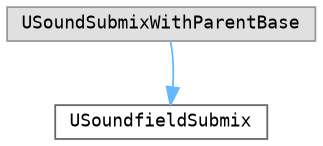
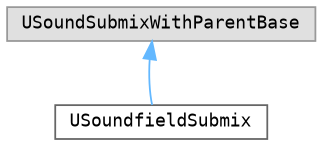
edge "USoundSubmixWithParentBase" -> "USoundfieldSubmix": reversed
